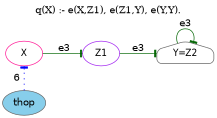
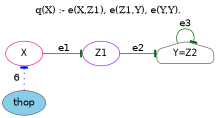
edge "X" -> "Z1": label "e3" -> "e1"
edge "Z1" -> "Y=Z2": label "e3" -> "e2"
